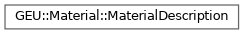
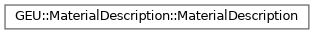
node "GEU::Material::MaterialDescription": label "GEU::Material::MaterialDescription" -> "GEU::MaterialDescription::MaterialDescription"
